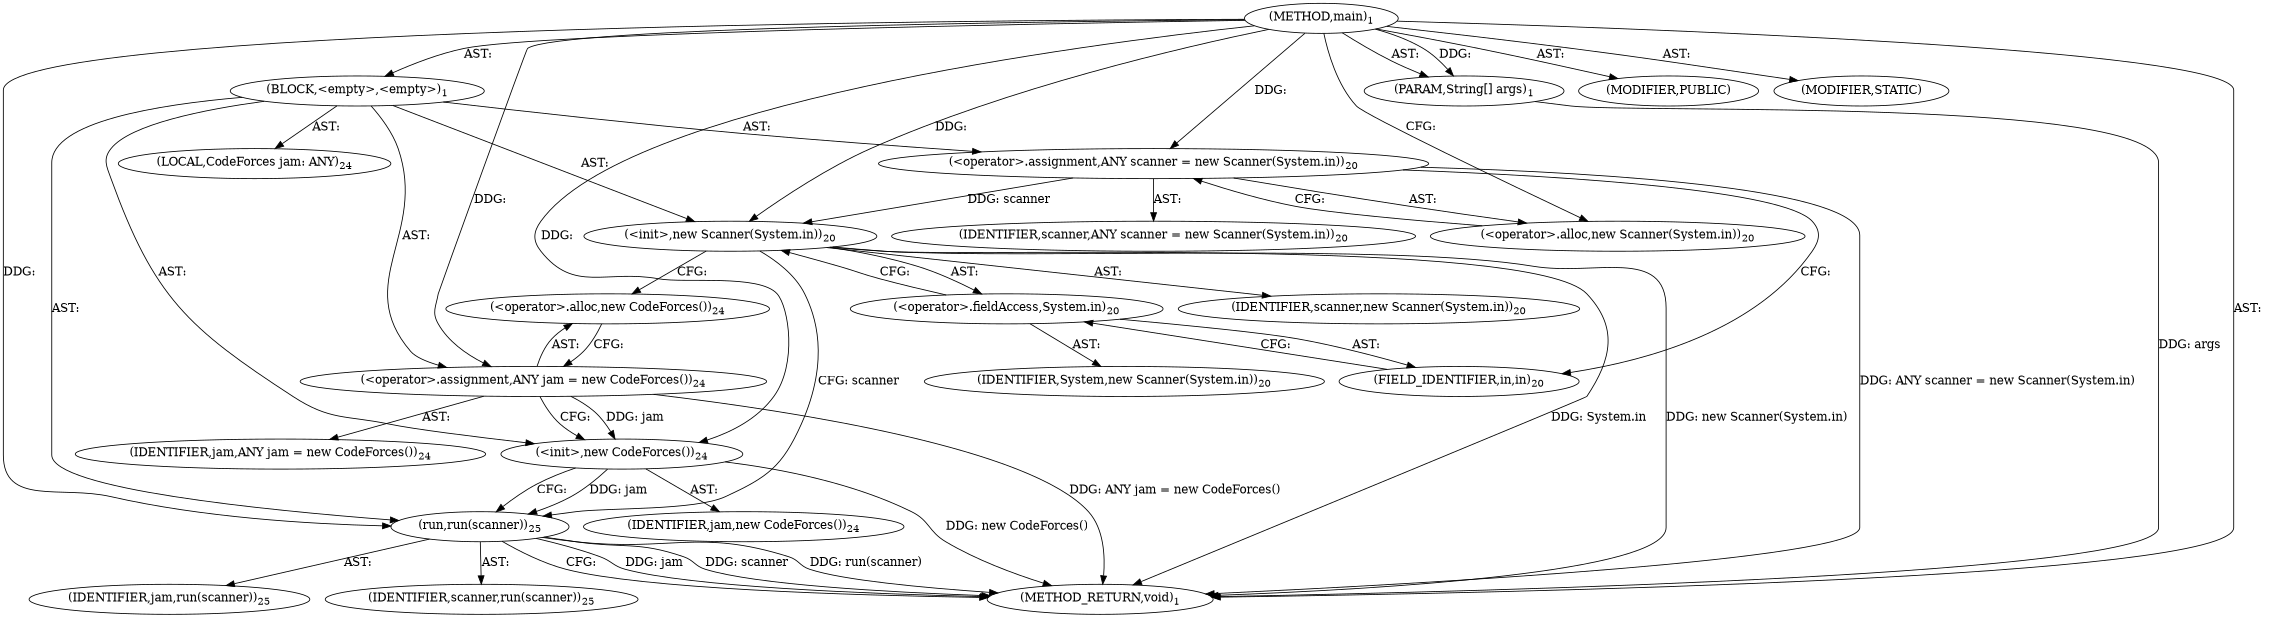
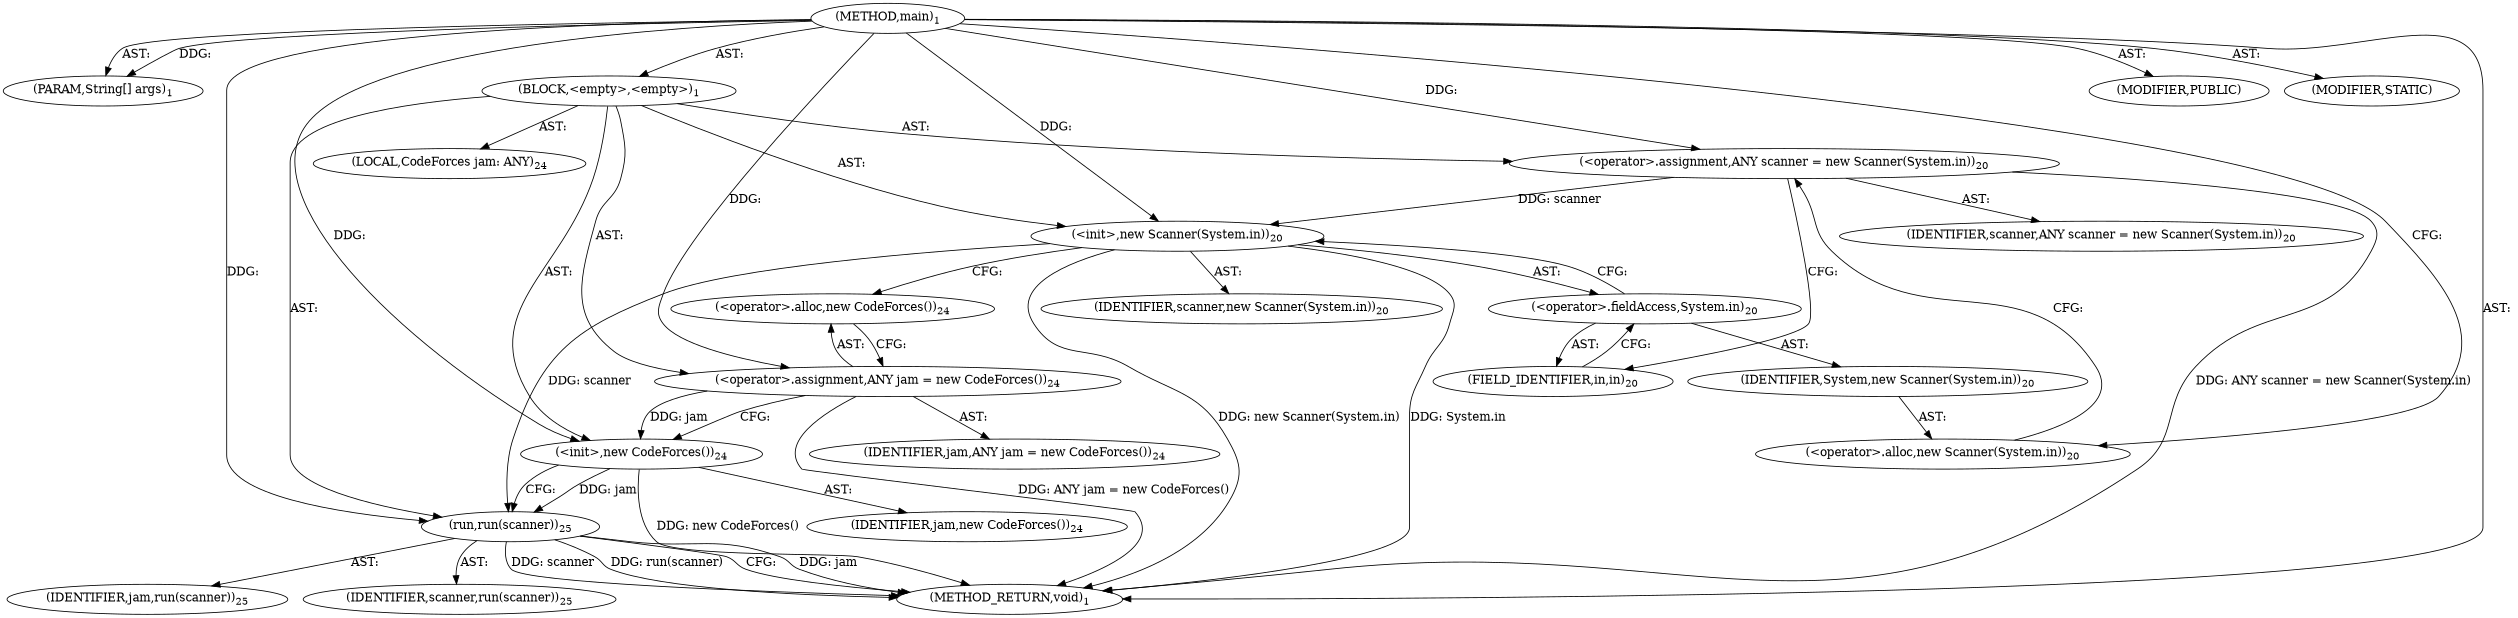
edge "(<operator>.assignment,ANY scanner = new Scanner(System.in))" -> "(<operator>.alloc,new Scanner(System.in))": now "(IDENTIFIER,System,new Scanner(System.in))" -> "(<operator>.alloc,new Scanner(System.in))"
edge "(<init>,new Scanner(System.in))" -> "(run,run(scanner))": label "CFG: scanner" -> "DDG: scanner"
edge "(PARAM,String[] args)" -> "(METHOD_RETURN,void)": removed, label "DDG: args"
